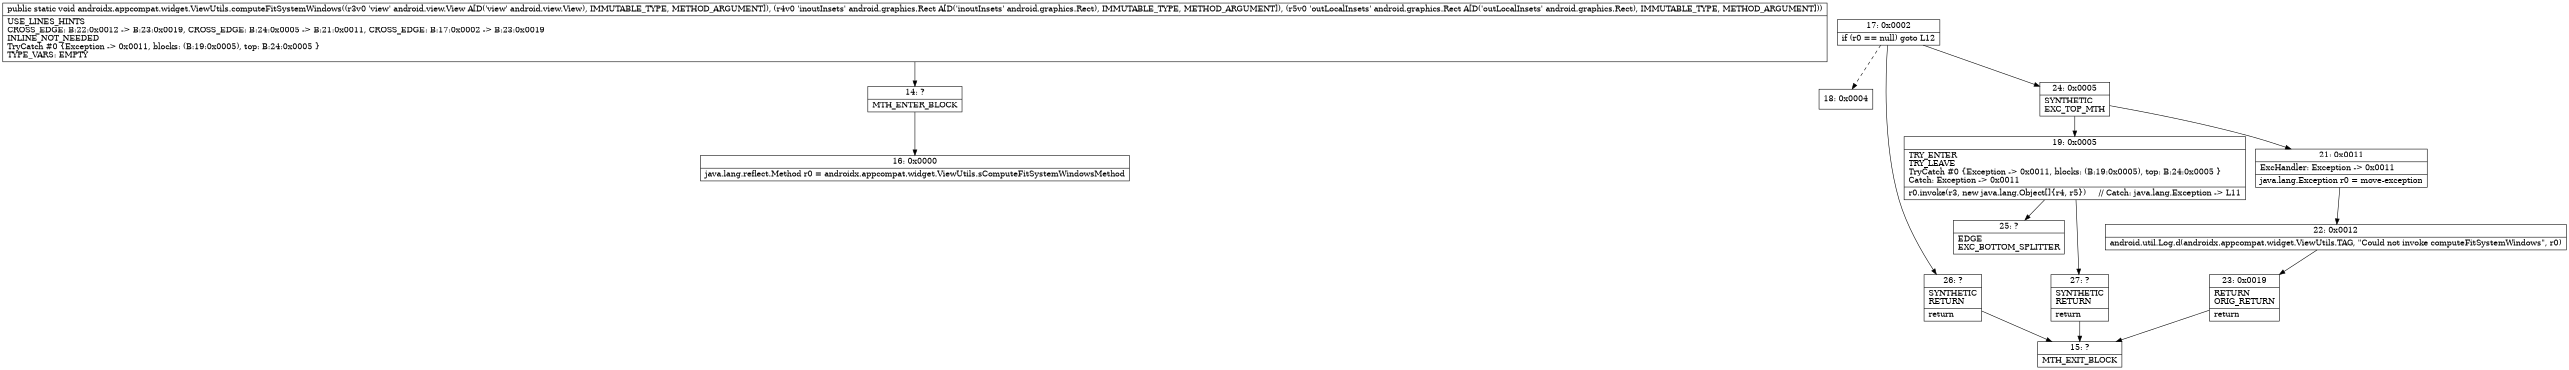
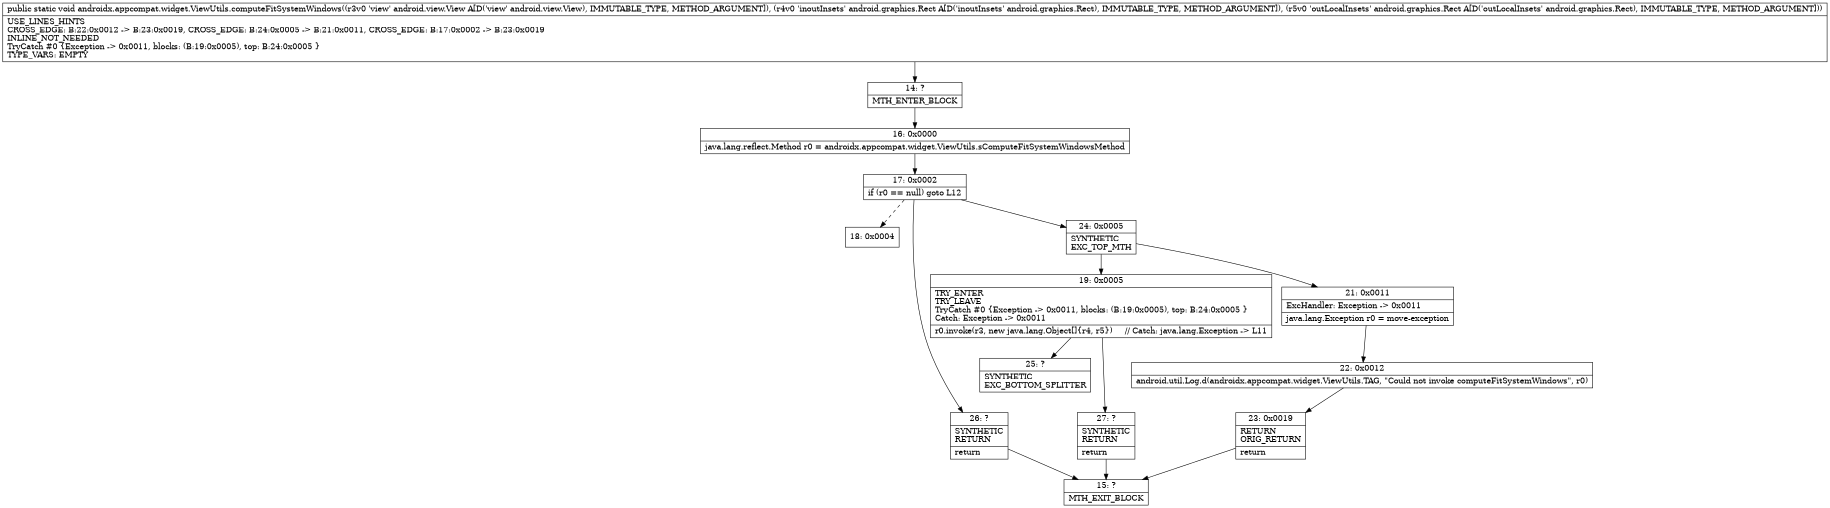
edge "16: 0x0000" -> "17: 0x0002": added
node "25: ?": text "EDGE" -> "SYNTHETIC"
